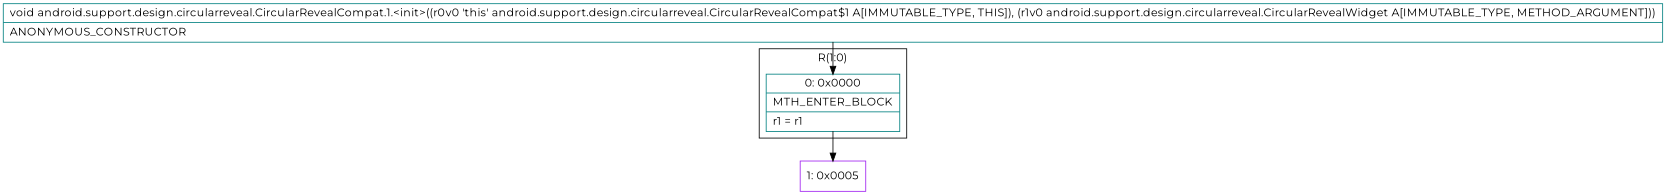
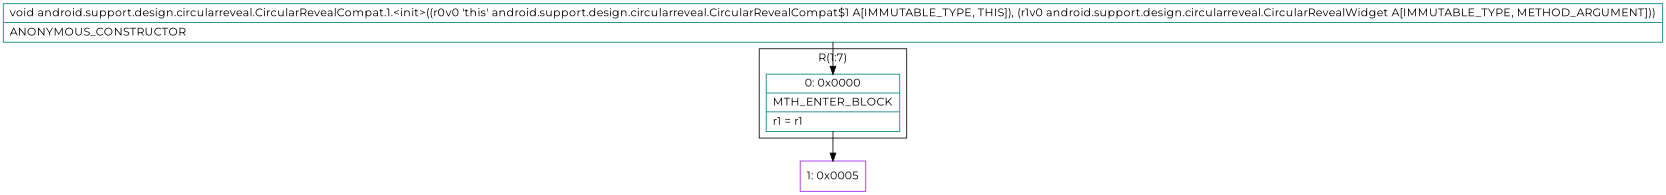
cluster "R(1:0)": label "R(1:0)" -> "R(1:7)"
